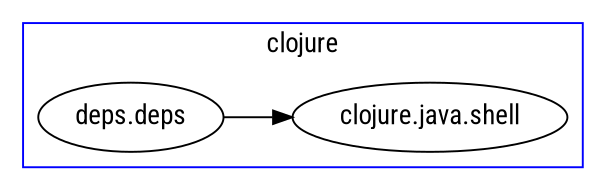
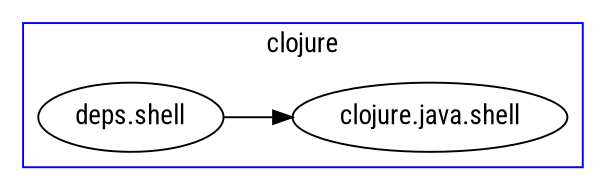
node "deps.deps": label "deps.deps" -> "deps.shell"
